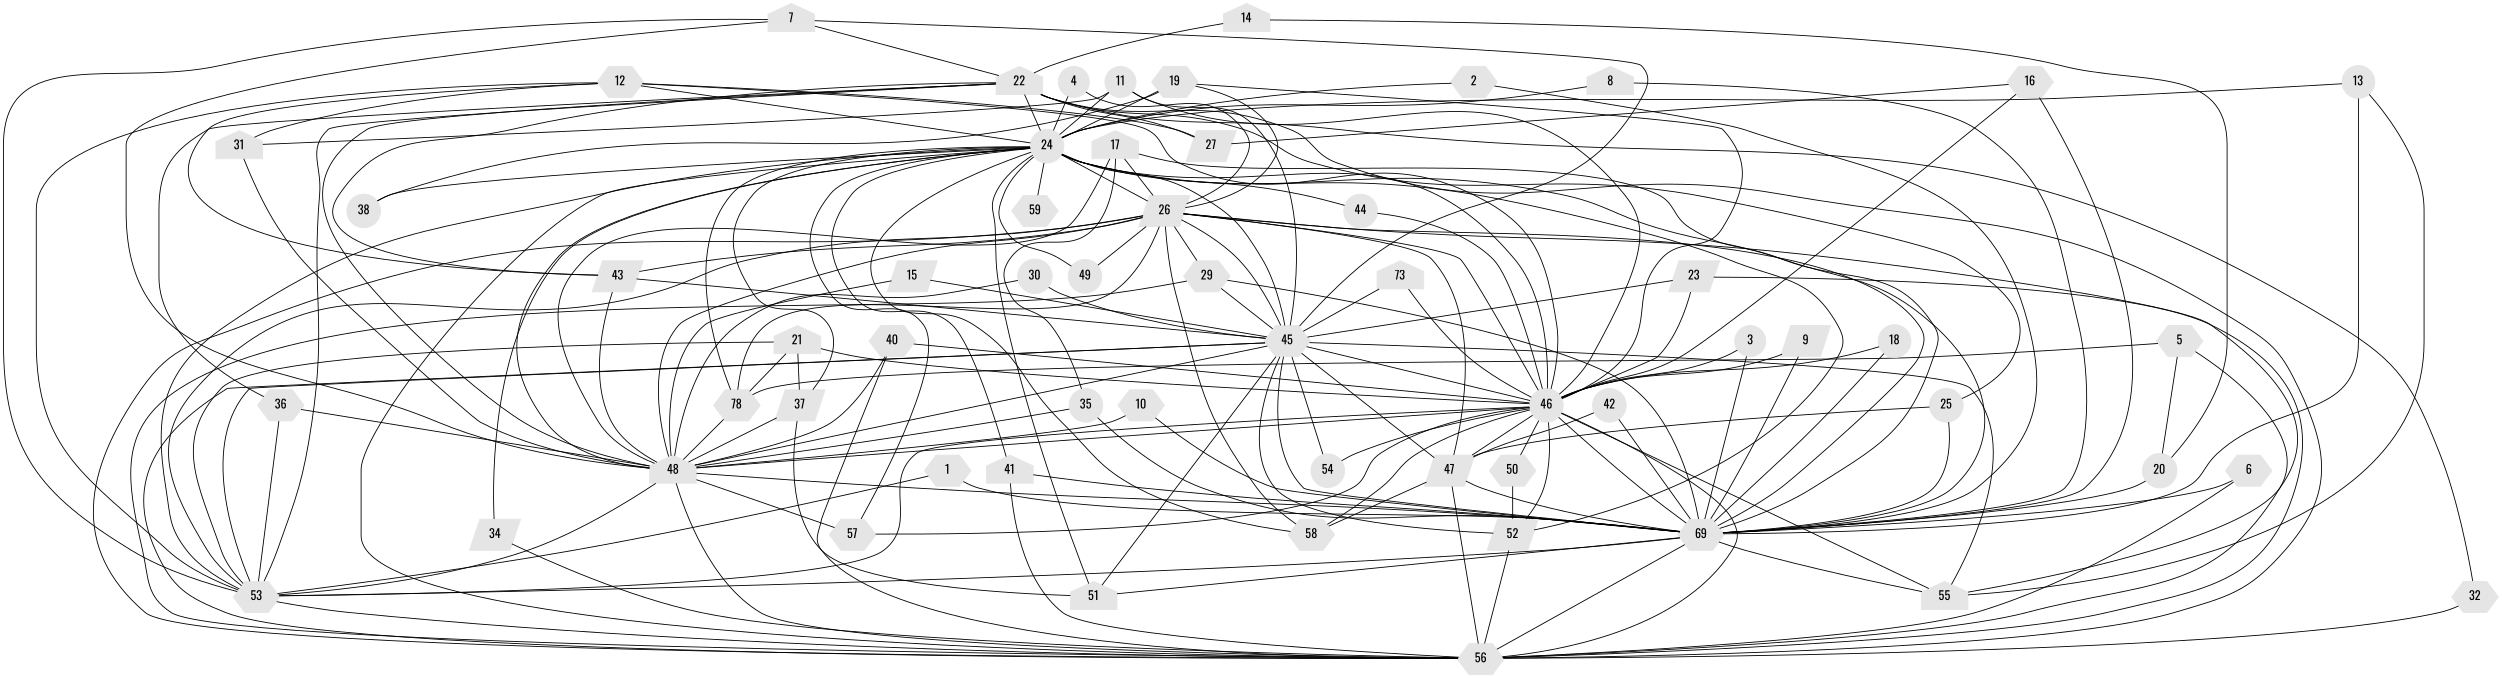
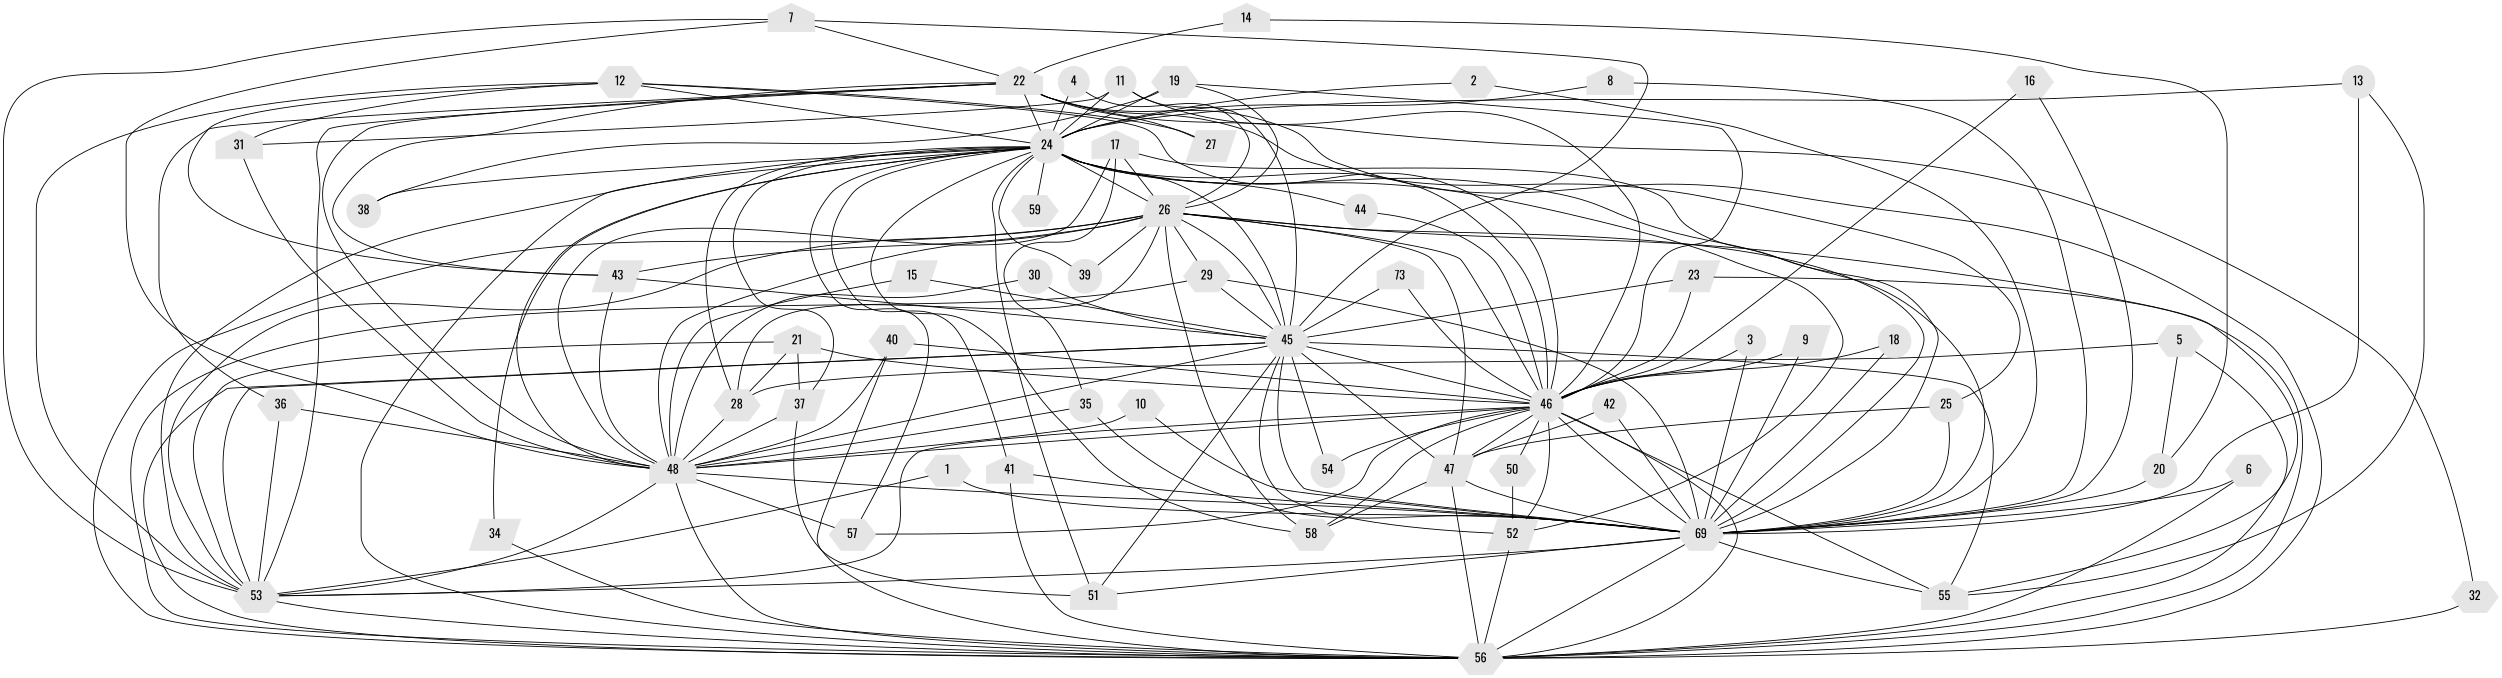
edge "16" -- "27": removed
node "49": label "49" -> "39"
node "78": label "78" -> "28"
